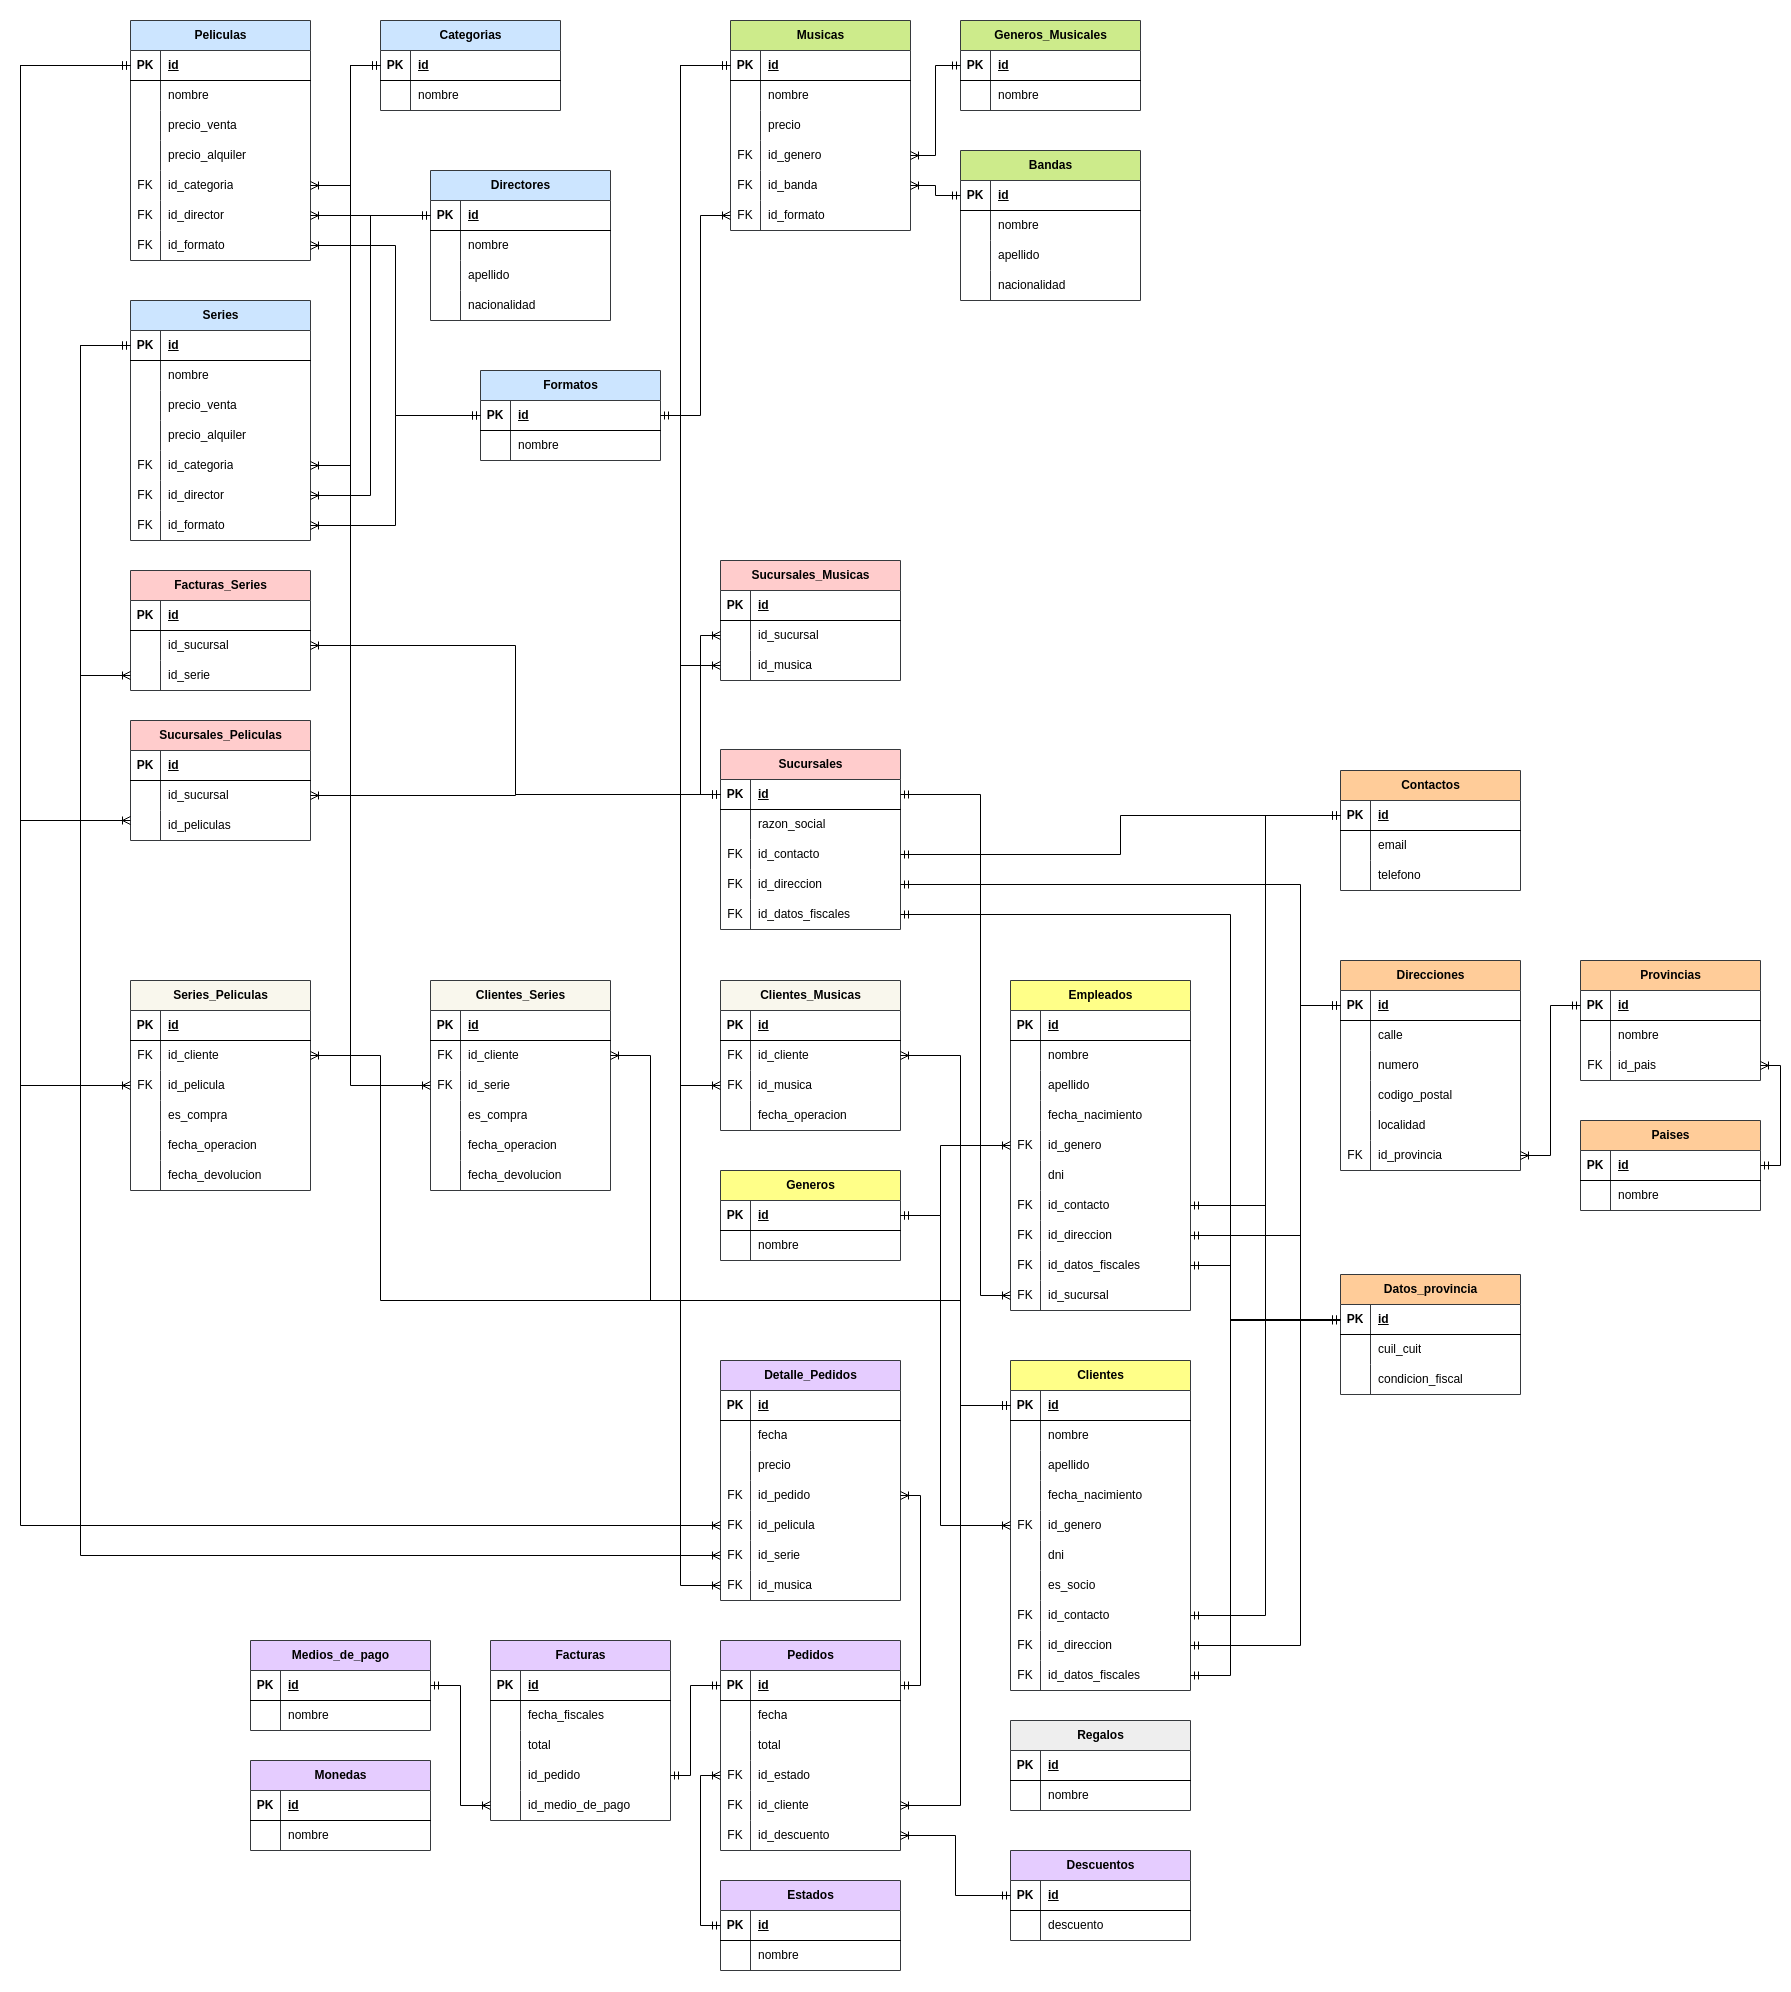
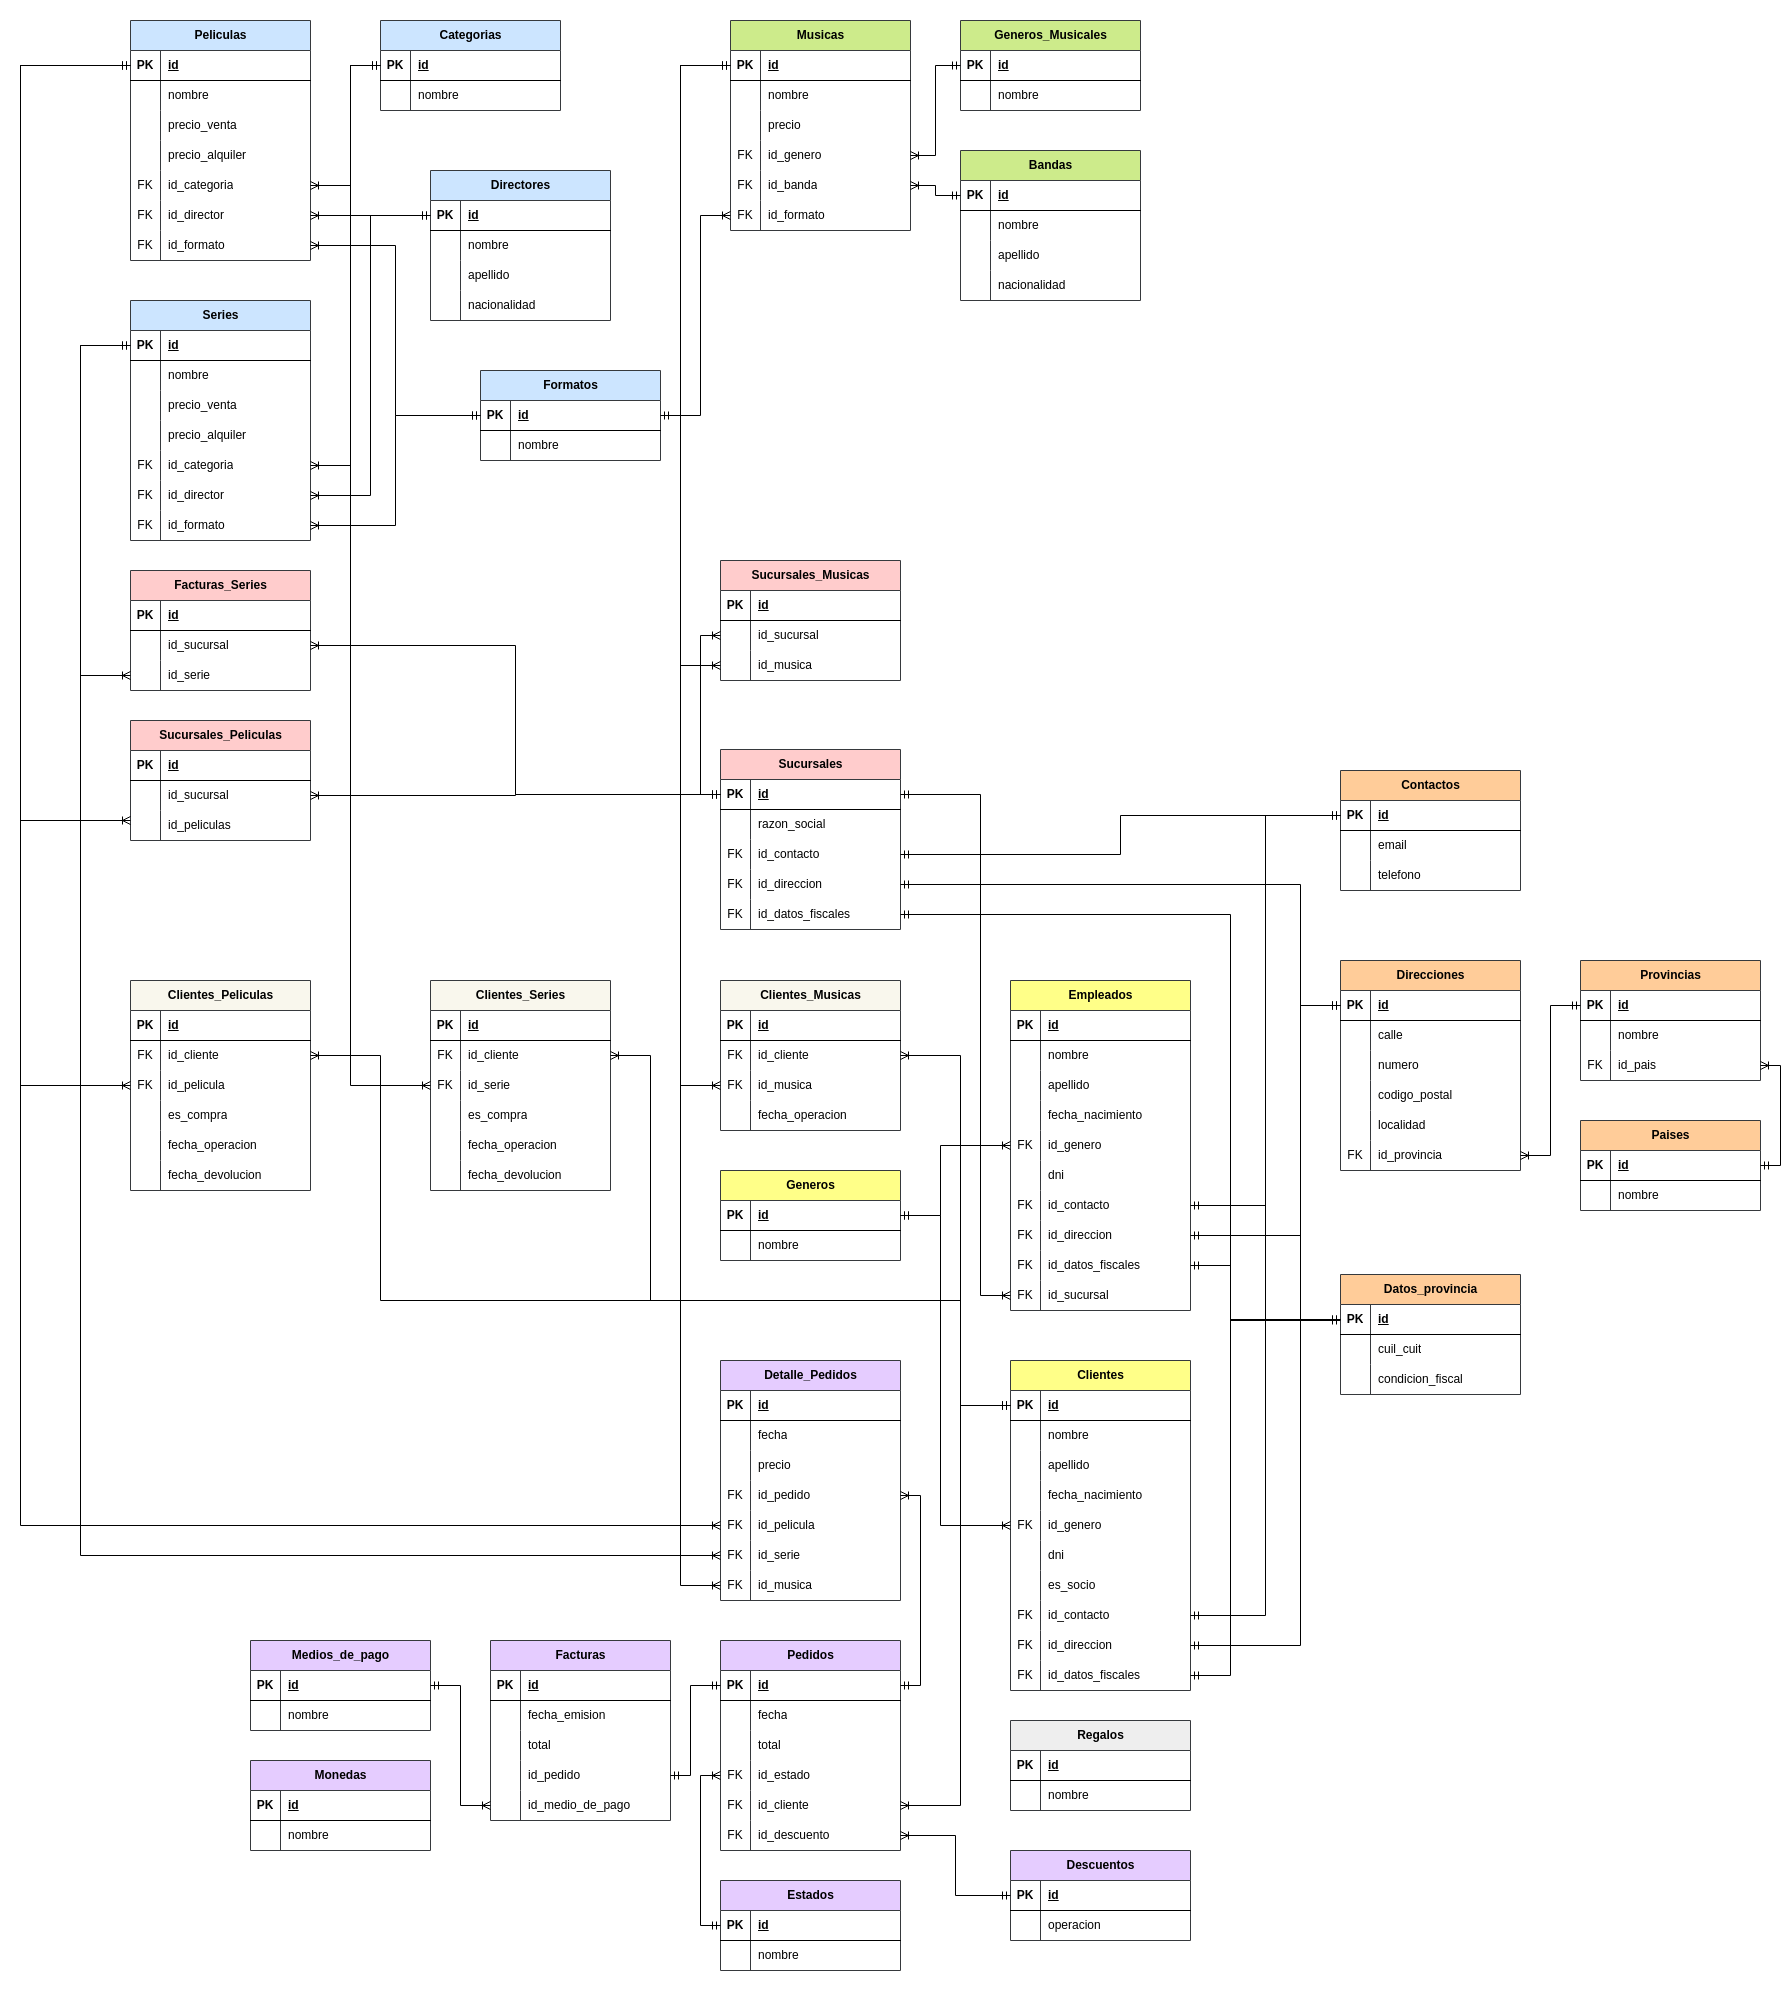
node "Series_Peliculas": label "Series_Peliculas" -> "Clientes_Peliculas"
node "fecha_fiscales": label "fecha_fiscales" -> "fecha_emision"
node "descuento": label "descuento" -> "operacion"
